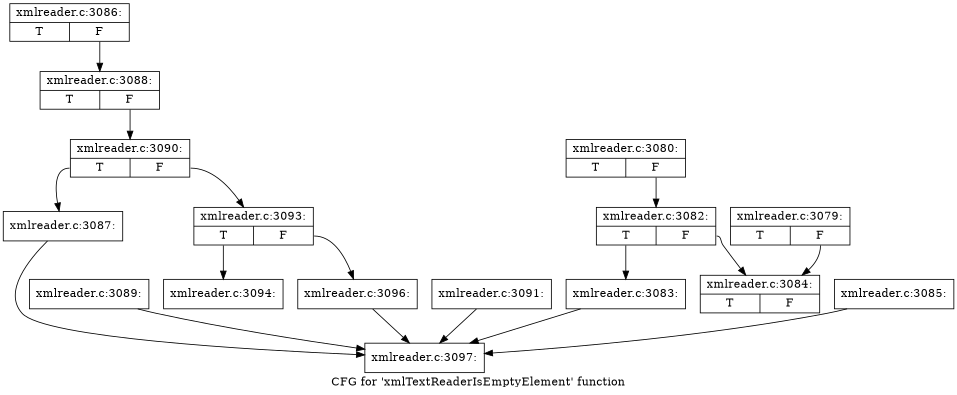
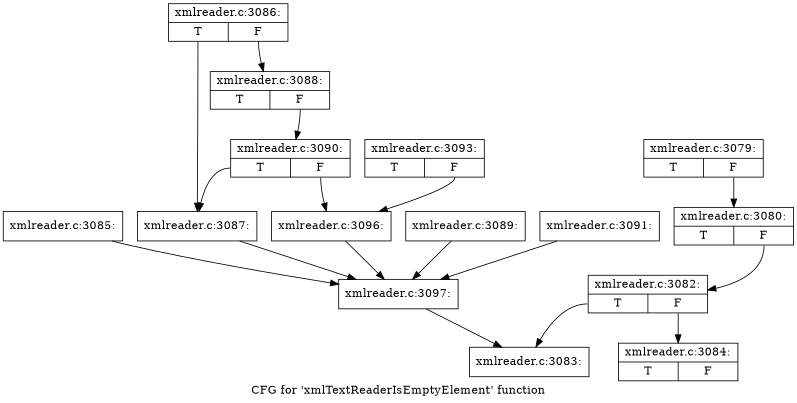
edge "xmlreader.c:3086:" -> "xmlreader.c:3087:": added
edge "xmlreader.c:3090:" -> "xmlreader.c:3093:": now "xmlreader.c:3090:" -> "xmlreader.c:3096:"
edge "xmlreader.c:3079:" -> "xmlreader.c:3084:": now "xmlreader.c:3079:" -> "xmlreader.c:3080:"
node "xmlreader.c:3094:": removed
edge "xmlreader.c:3083:" -> "xmlreader.c:3097:": reversed
